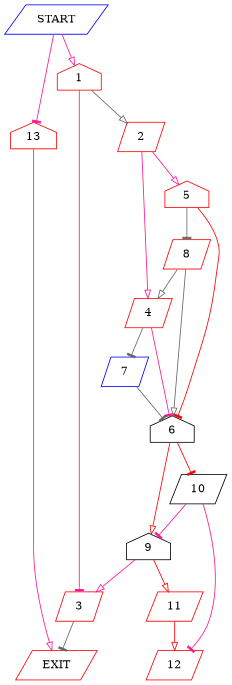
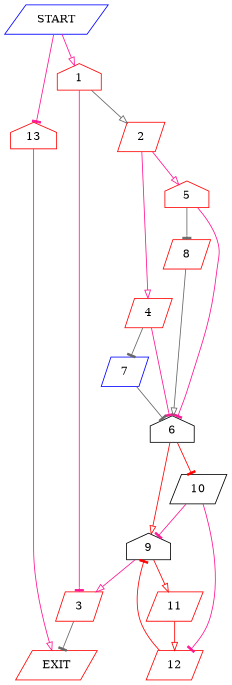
edge "8" -> "4": removed
edge "5" -> "6": color red -> deeppink
edge "12" -> "9": added
